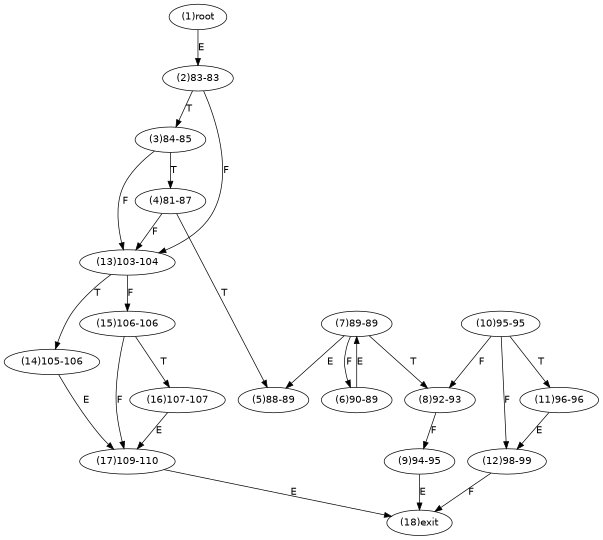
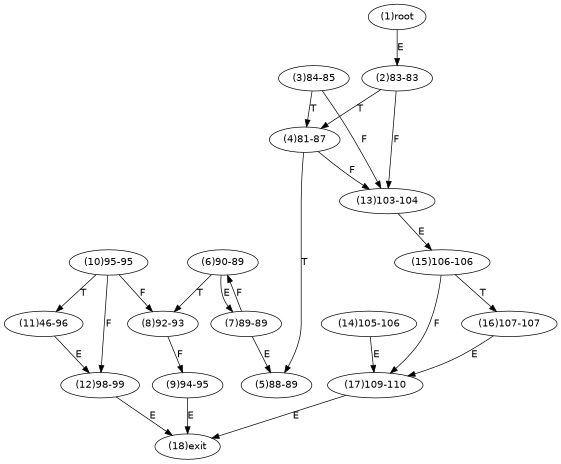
edge "(2)83-83" -> "(3)84-85": now "(2)83-83" -> "(4)81-87"
edge "(13)103-104" -> "(15)106-106": label "F" -> "E"
edge "(13)103-104" -> "(14)105-106": removed, label "T"
edge "(7)89-89" -> "(8)92-93": now "(6)90-89" -> "(8)92-93"
node "(11)96-96": label "(11)96-96" -> "(11)46-96"
edge "(12)98-99" -> "(18)exit": label "F" -> "E"
